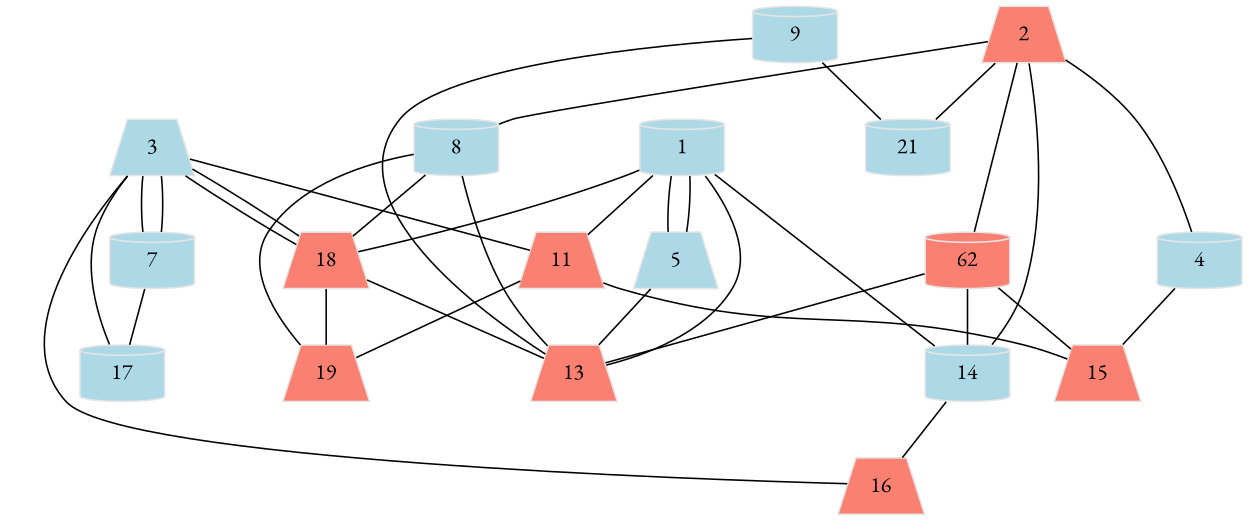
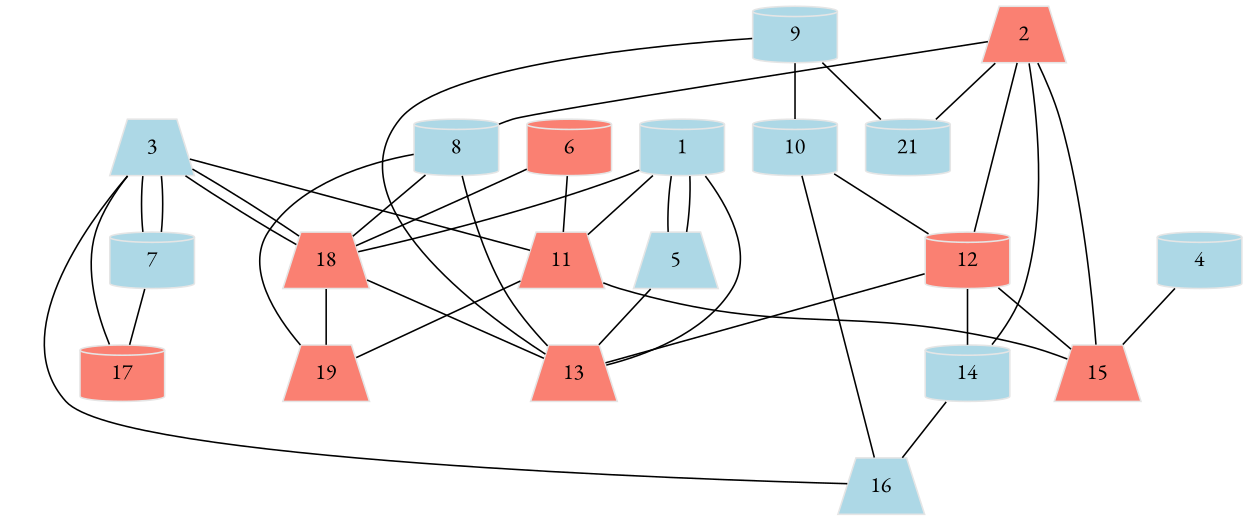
edge "2" -- "4": now "2" -- "15"
node "6": added
node "10": added
edge "1" -- "14": removed
node "62": label "62" -> "12"
node "17": fillcolor lightblue -> salmon
node "16": fillcolor salmon -> lightblue
